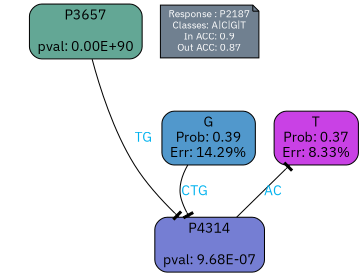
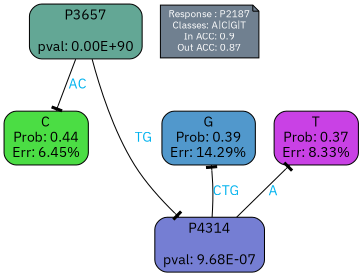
node "C Prob: 0.44 Err: 6.45%": added
edge "G Prob: 0.39 Err: 14.29%" -> "P4314 pval: 9.68E-07": reversed
edge "P4314 pval: 9.68E-07" -> "T Prob: 0.37 Err: 8.33%": label "AC" -> "A"
